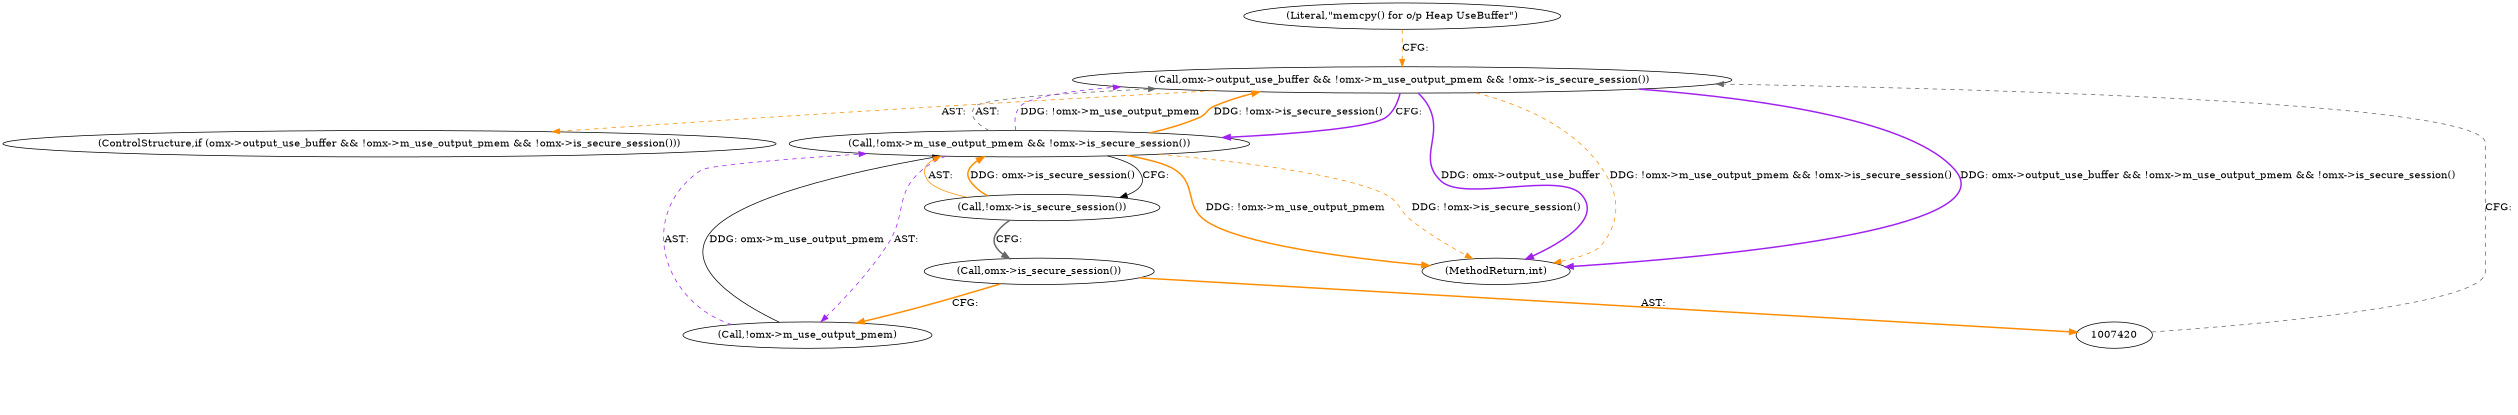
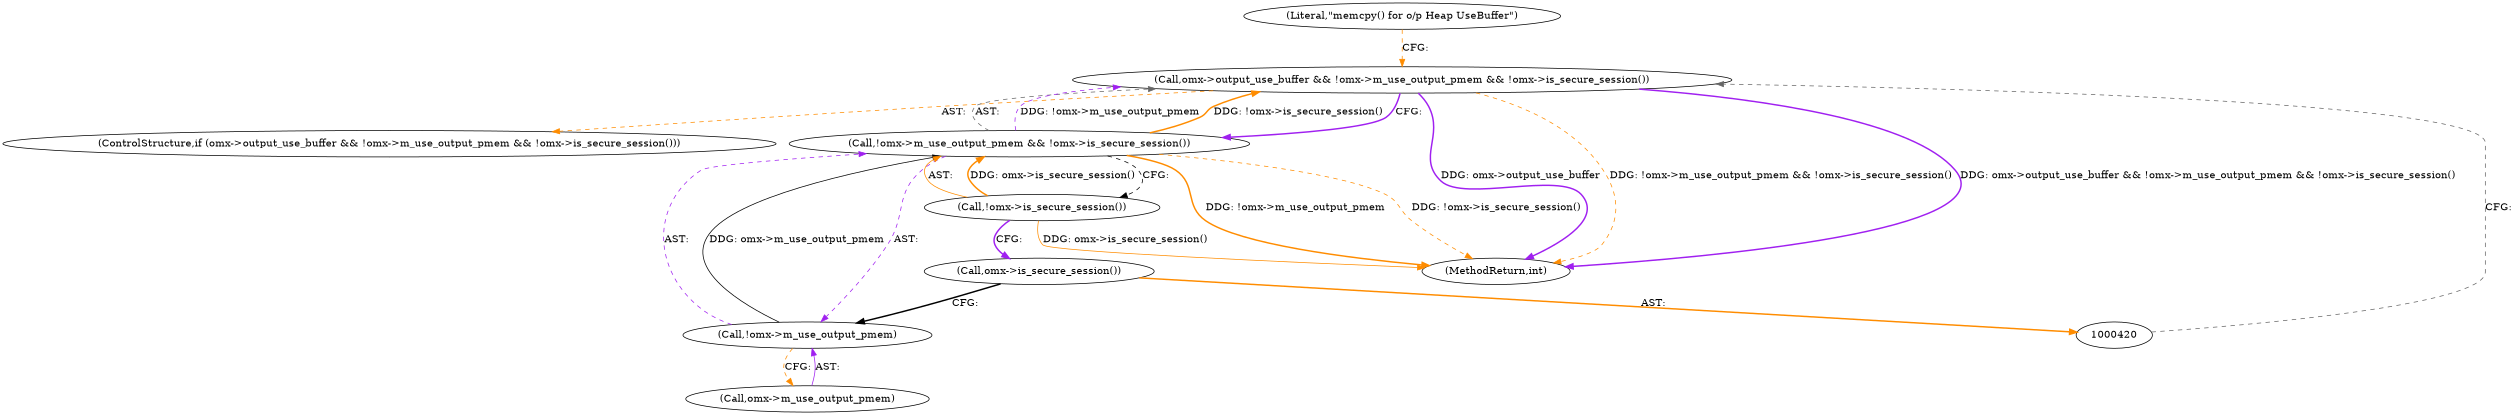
edge "(Call,!omx->m_use_output_pmem && !omx->is_secure_session())" -> "(Call,!omx->is_secure_session())": style solid -> dashed
edge "(Call,!omx->is_secure_session())" -> "(Call,omx->is_secure_session())": color gray40 -> purple
edge "(Call,!omx->is_secure_session())" -> "(MethodReturn,int)": added, label "DDG: omx->is_secure_session()"
edge "(Call,omx->is_secure_session())" -> "(Call,!omx->m_use_output_pmem)": color darkorange -> black
node "1007420": label "1007420" -> "1000420"
node "(Call,omx->m_use_output_pmem)": added
